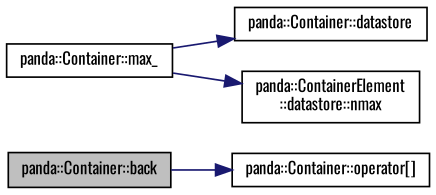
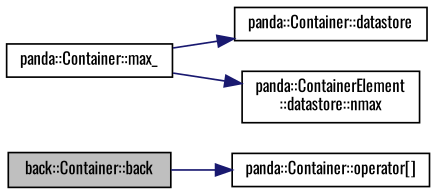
node "panda::Container::back": label "panda::Container::back" -> "back::Container::back"
